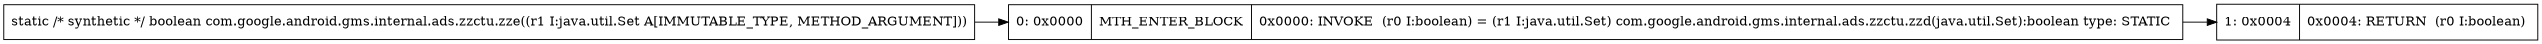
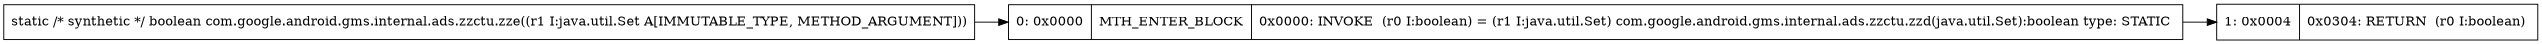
node "1: 0x0004": text "0x0004: RETURN  (r0 I:boolean)" -> "0x0304: RETURN  (r0 I:boolean)"
